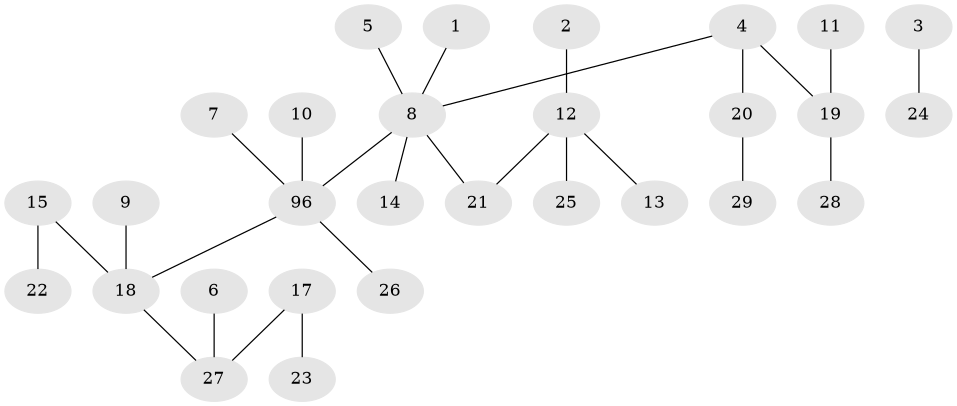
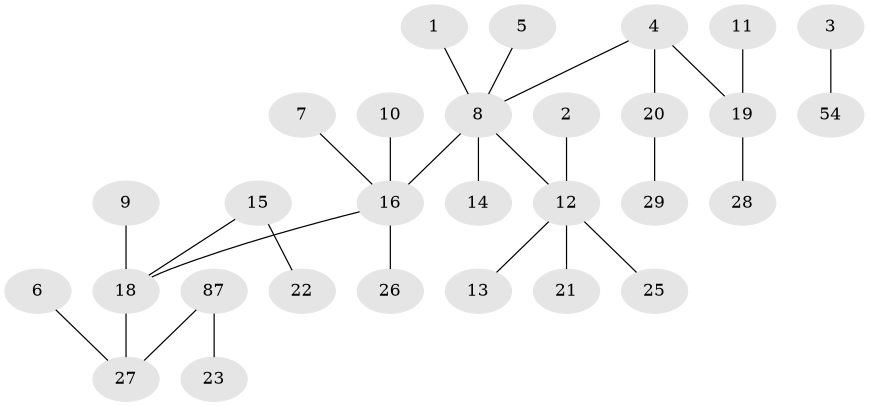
node "24": label "24" -> "54"
edge "8" -- "21": now "8" -- "12"
node "96": label "96" -> "16"
node "17": label "17" -> "87"
